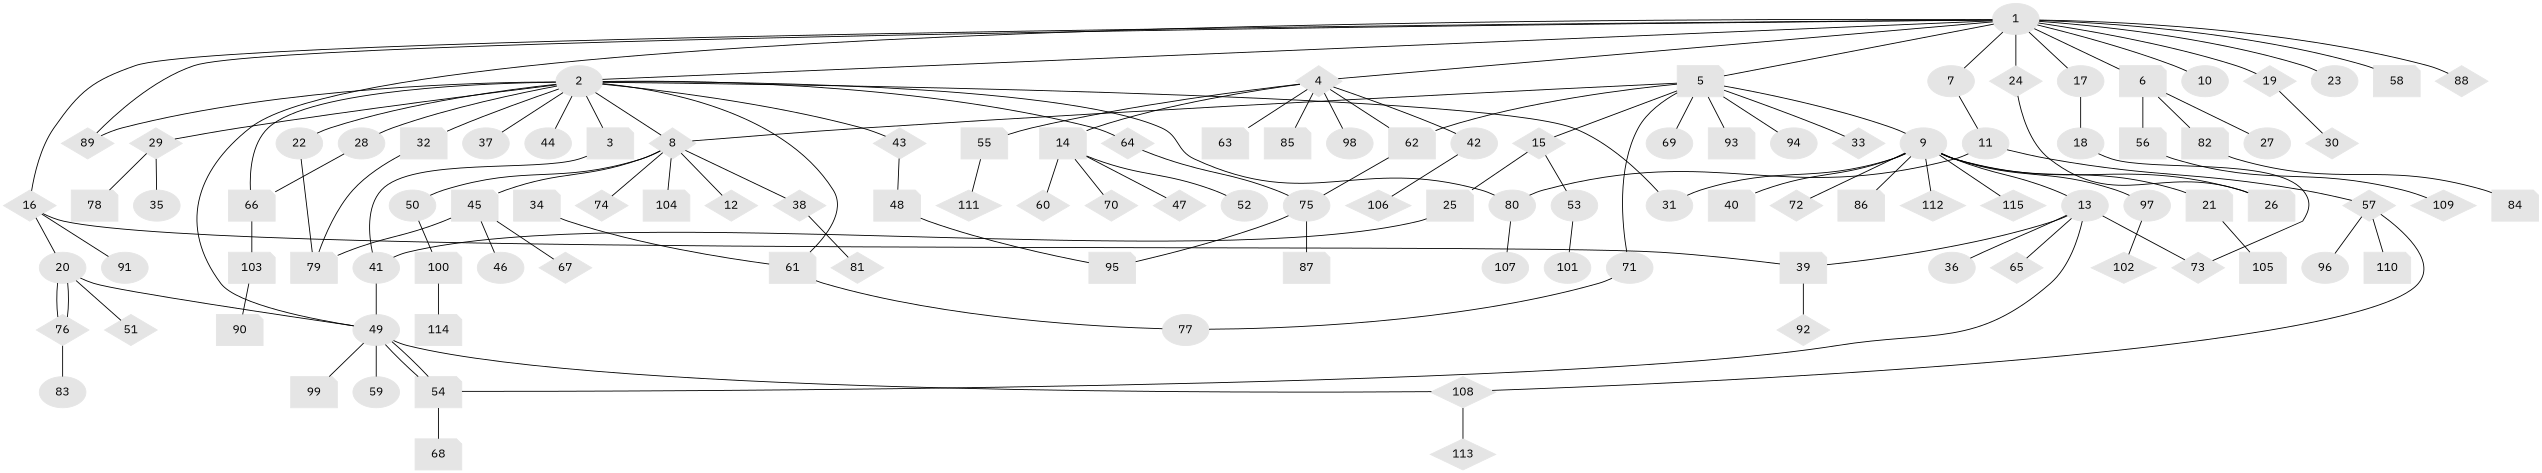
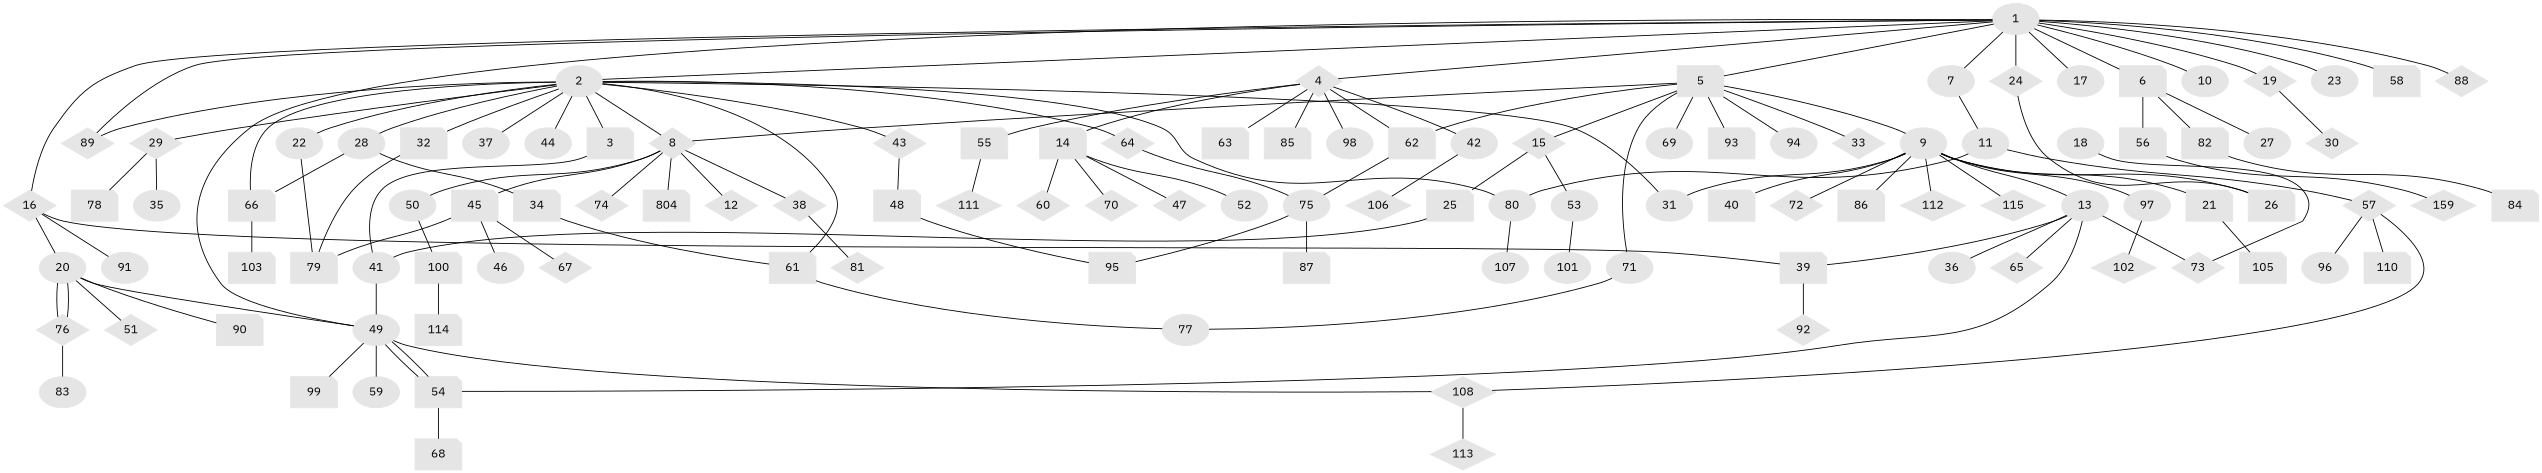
edge "17" -- "18": removed
edge "28" -- "34": added
node "104": label "104" -> "804"
node "109": label "109" -> "159"
edge "103" -- "90": now "20" -- "90"
